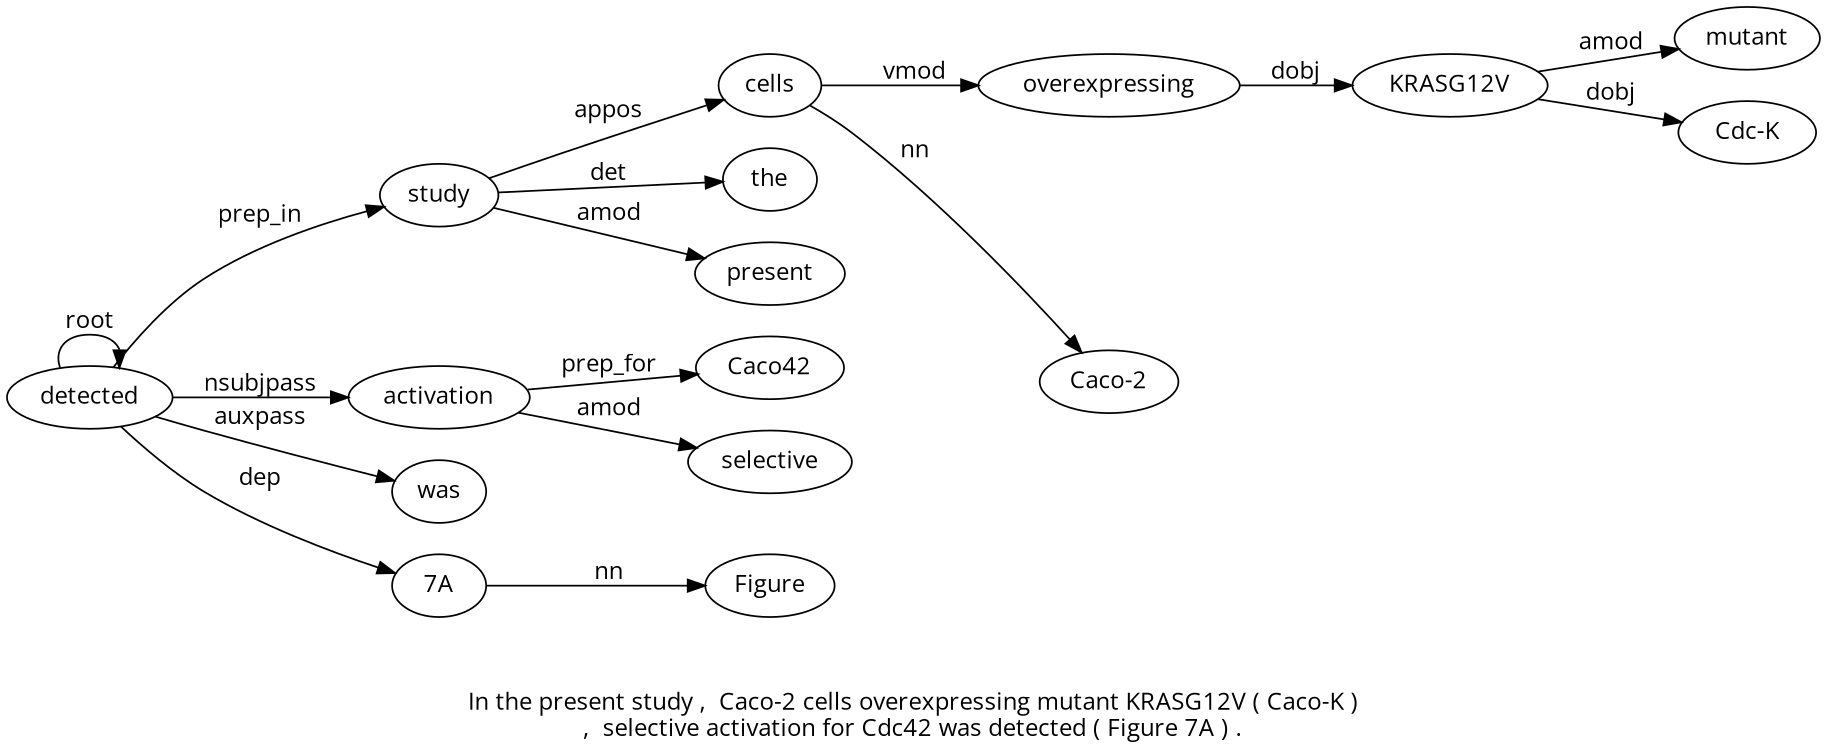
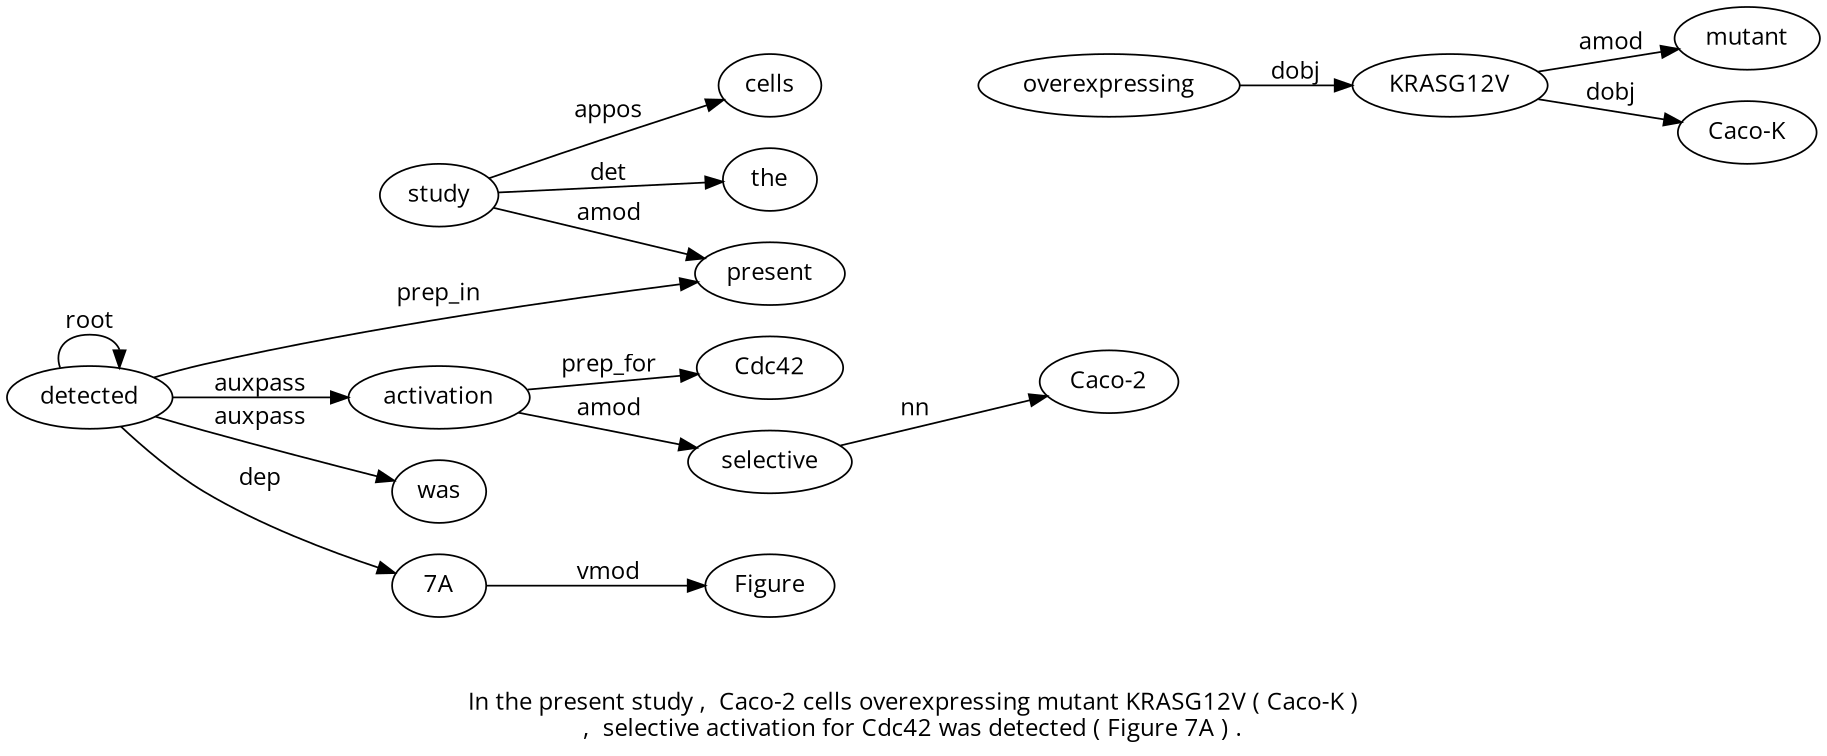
edge "cells" -> "overexpressing": removed, label "vmod"
node "Cdc-K": label "Cdc-K" -> "Caco-K"
edge "cells" -> "Caco-2": now "selective" -> "Caco-2"
edge "detected" -> "study": now "detected" -> "present"
node "Caco42": label "Caco42" -> "Cdc42"
edge "detected" -> "activation": label "nsubjpass" -> "auxpass"
edge "7A" -> "Figure": label "nn" -> "vmod"
